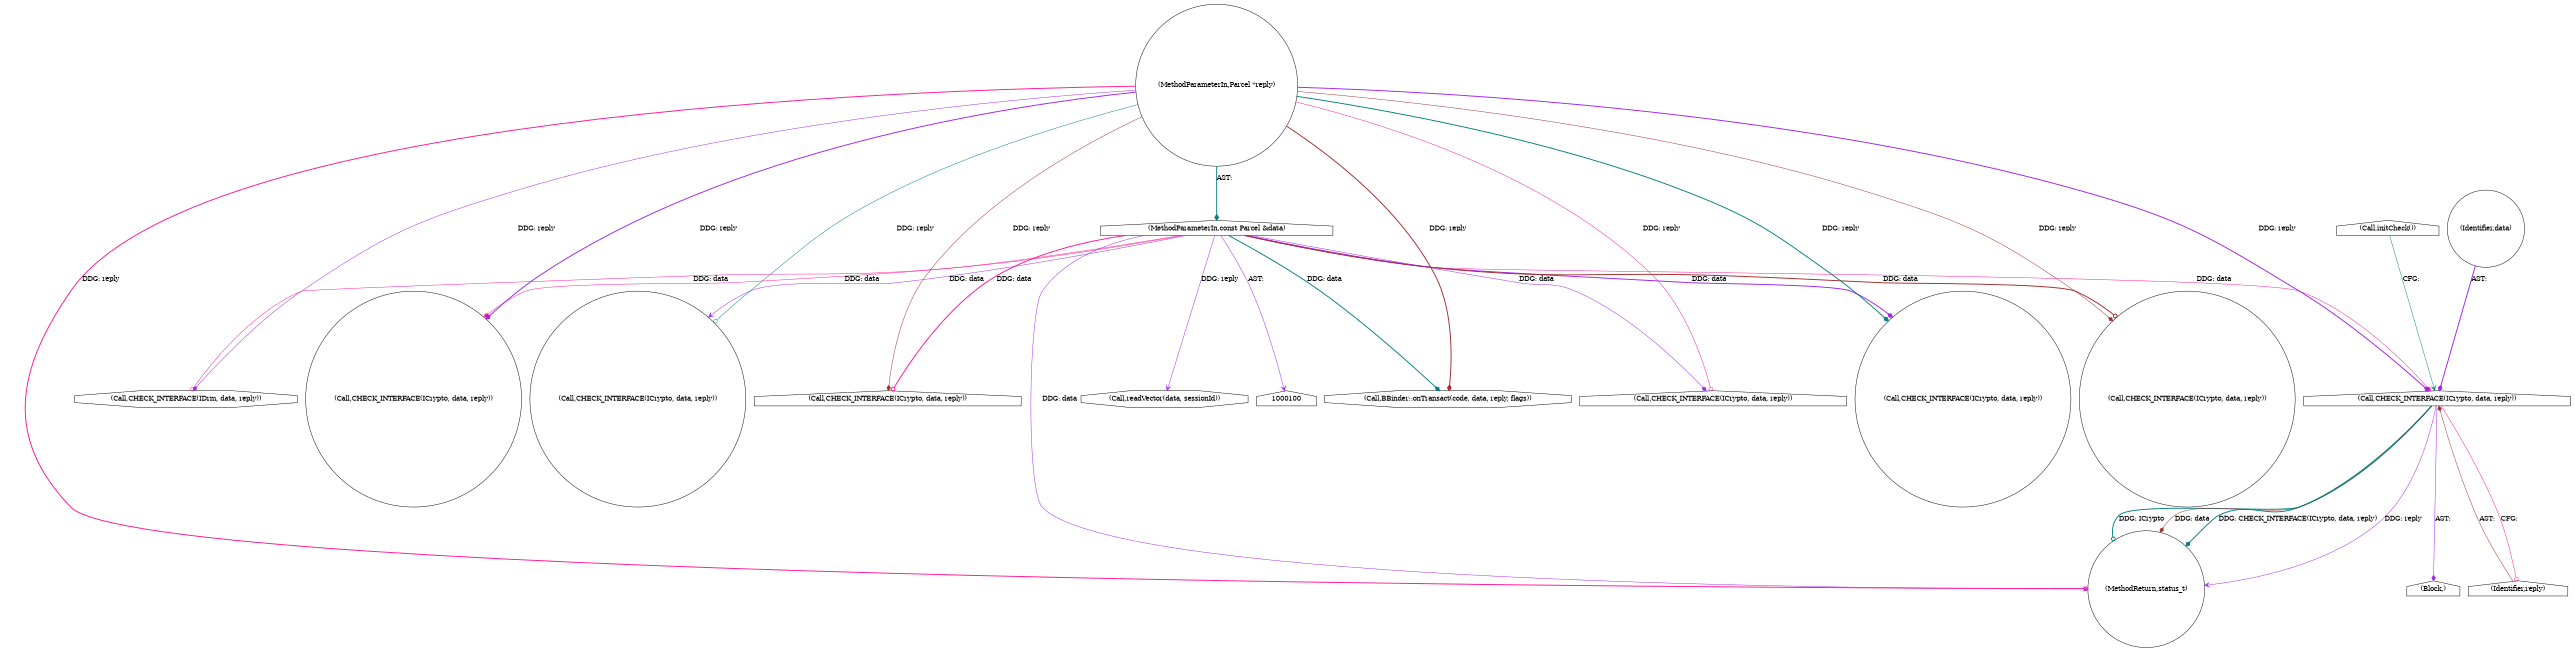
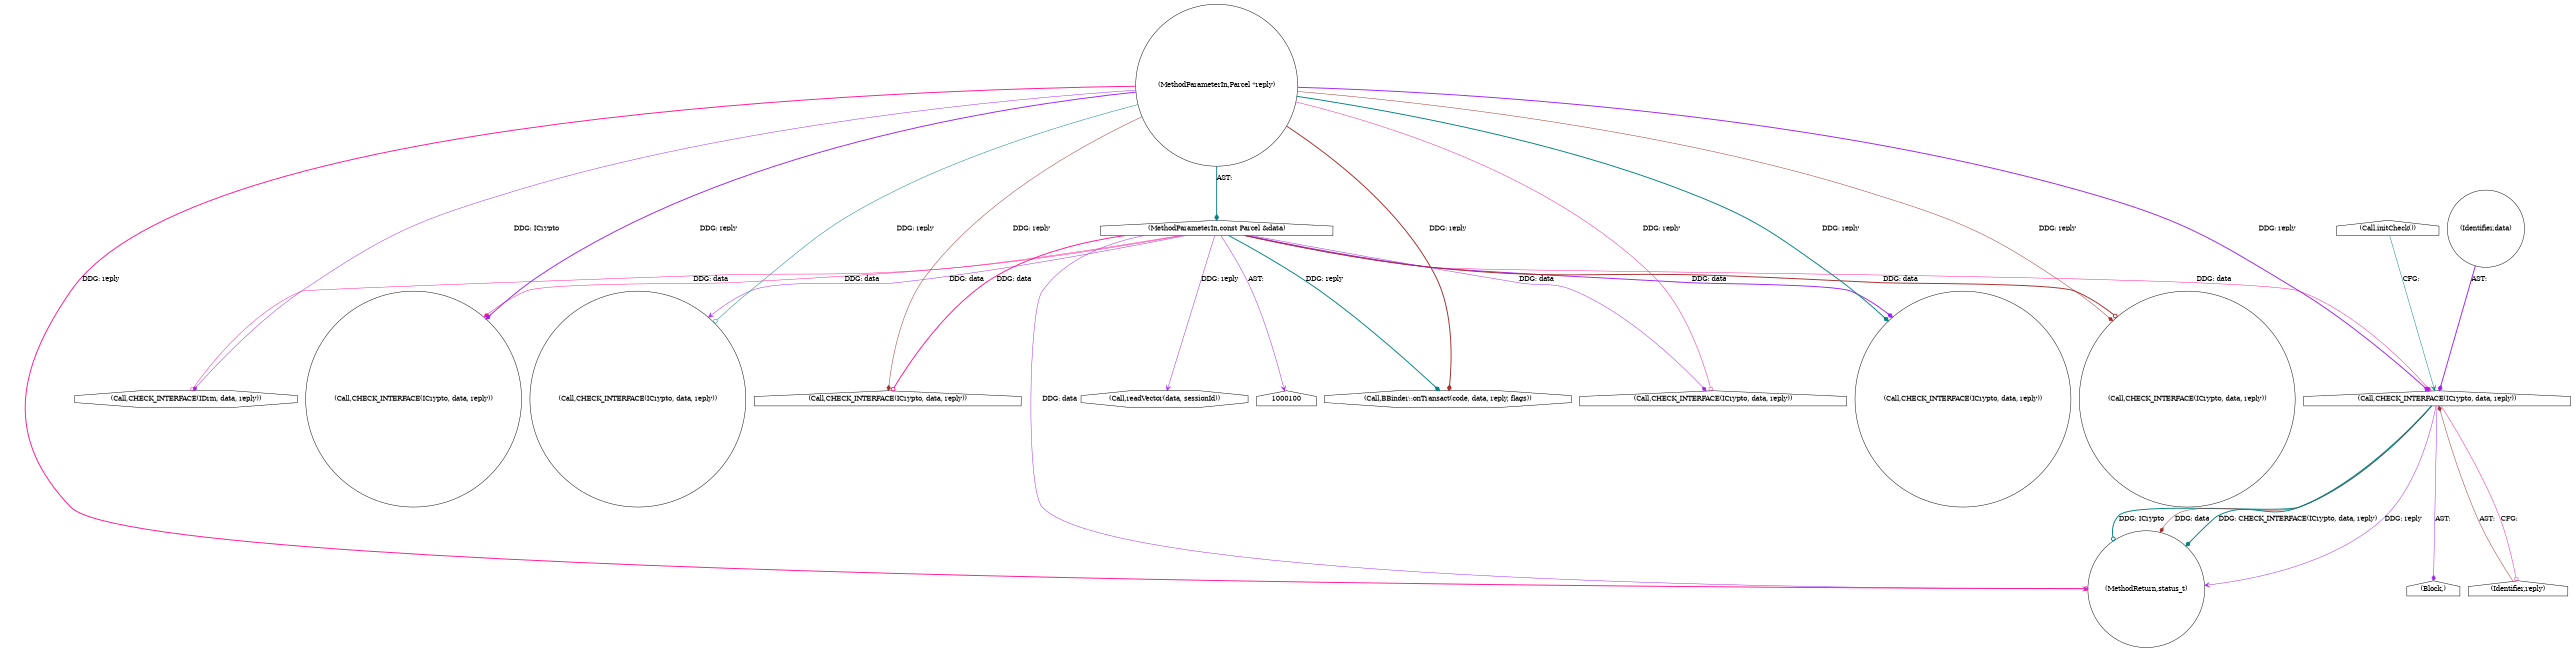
edge "(MethodParameterIn,Parcel *reply)" -> "(Call,CHECK_INTERFACE(IDrm, data, reply))": label "DDG: reply" -> "DDG: ICrypto"
edge "(MethodParameterIn,const Parcel &data)" -> "(Call,BBinder::onTransact(code, data, reply, flags))": label "DDG: data" -> "DDG: reply"
